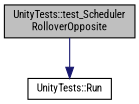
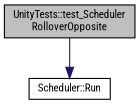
node "UnityTests::Run": label "UnityTests::Run" -> "Scheduler::Run"
